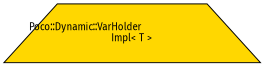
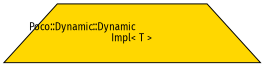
node "Poco::Dynamic::VarHolder Impl< T >": label "Poco::Dynamic::VarHolder Impl< T >" -> "Poco::Dynamic::Dynamic Impl< T >"
